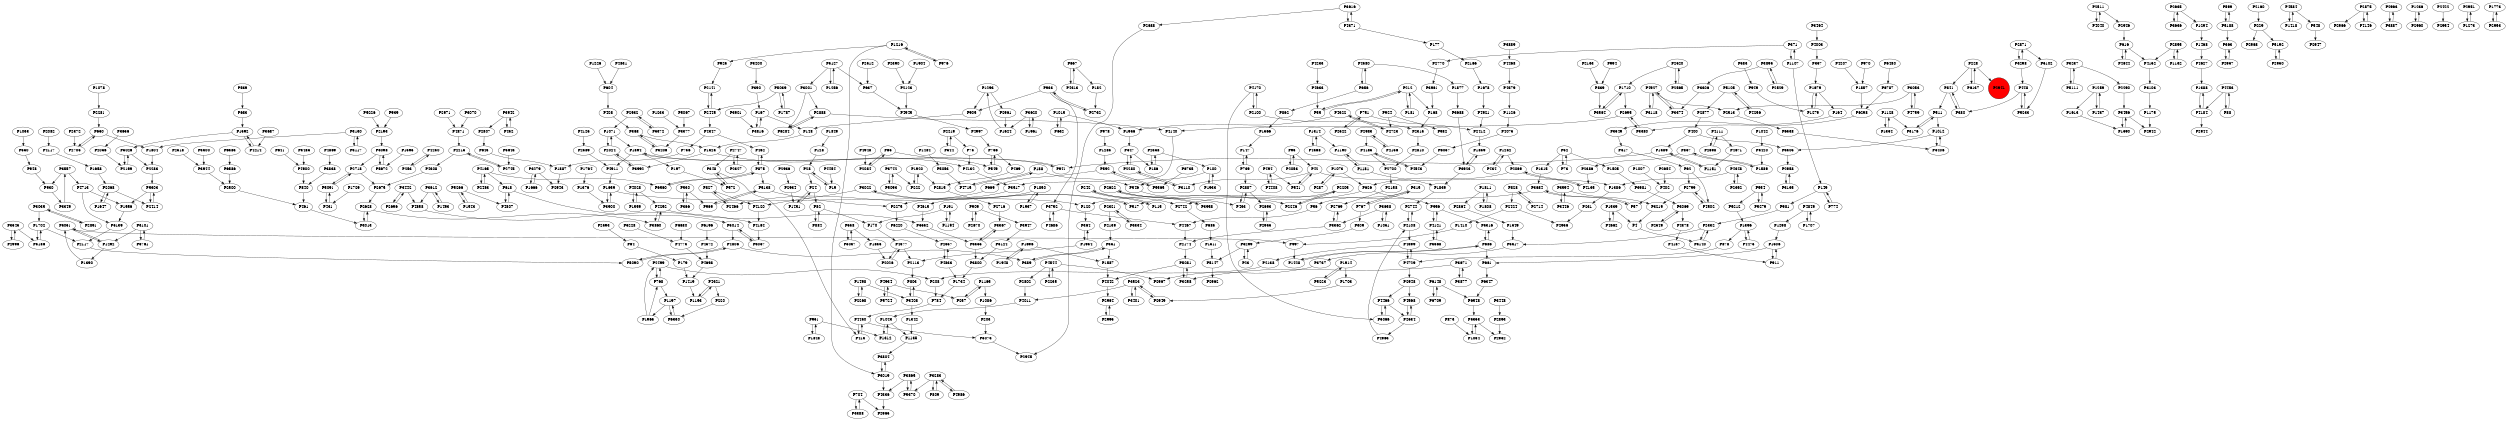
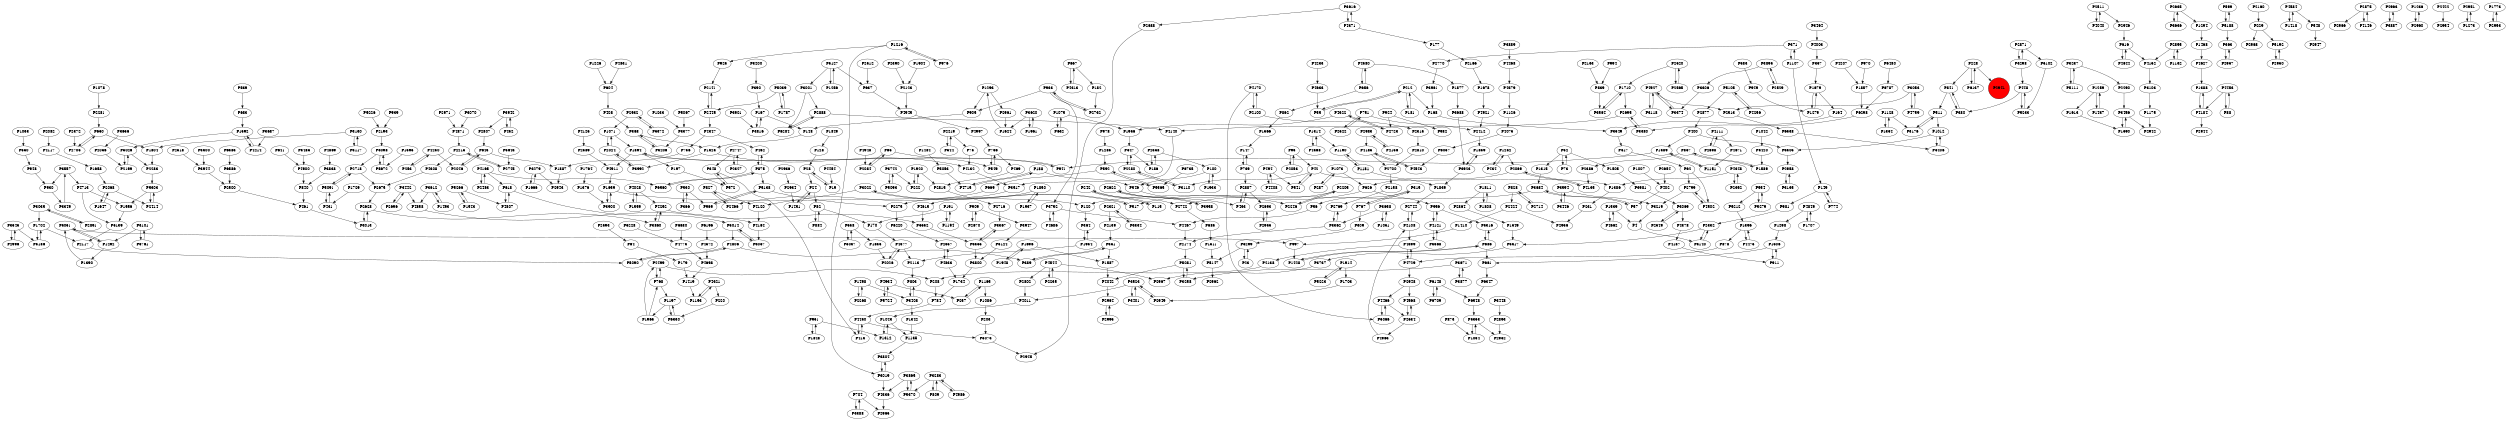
node "P1015": label "P1015" -> "P1075"
edge "P168" -> "P2315": now "P168" -> "P3549"
node "P2046": added
